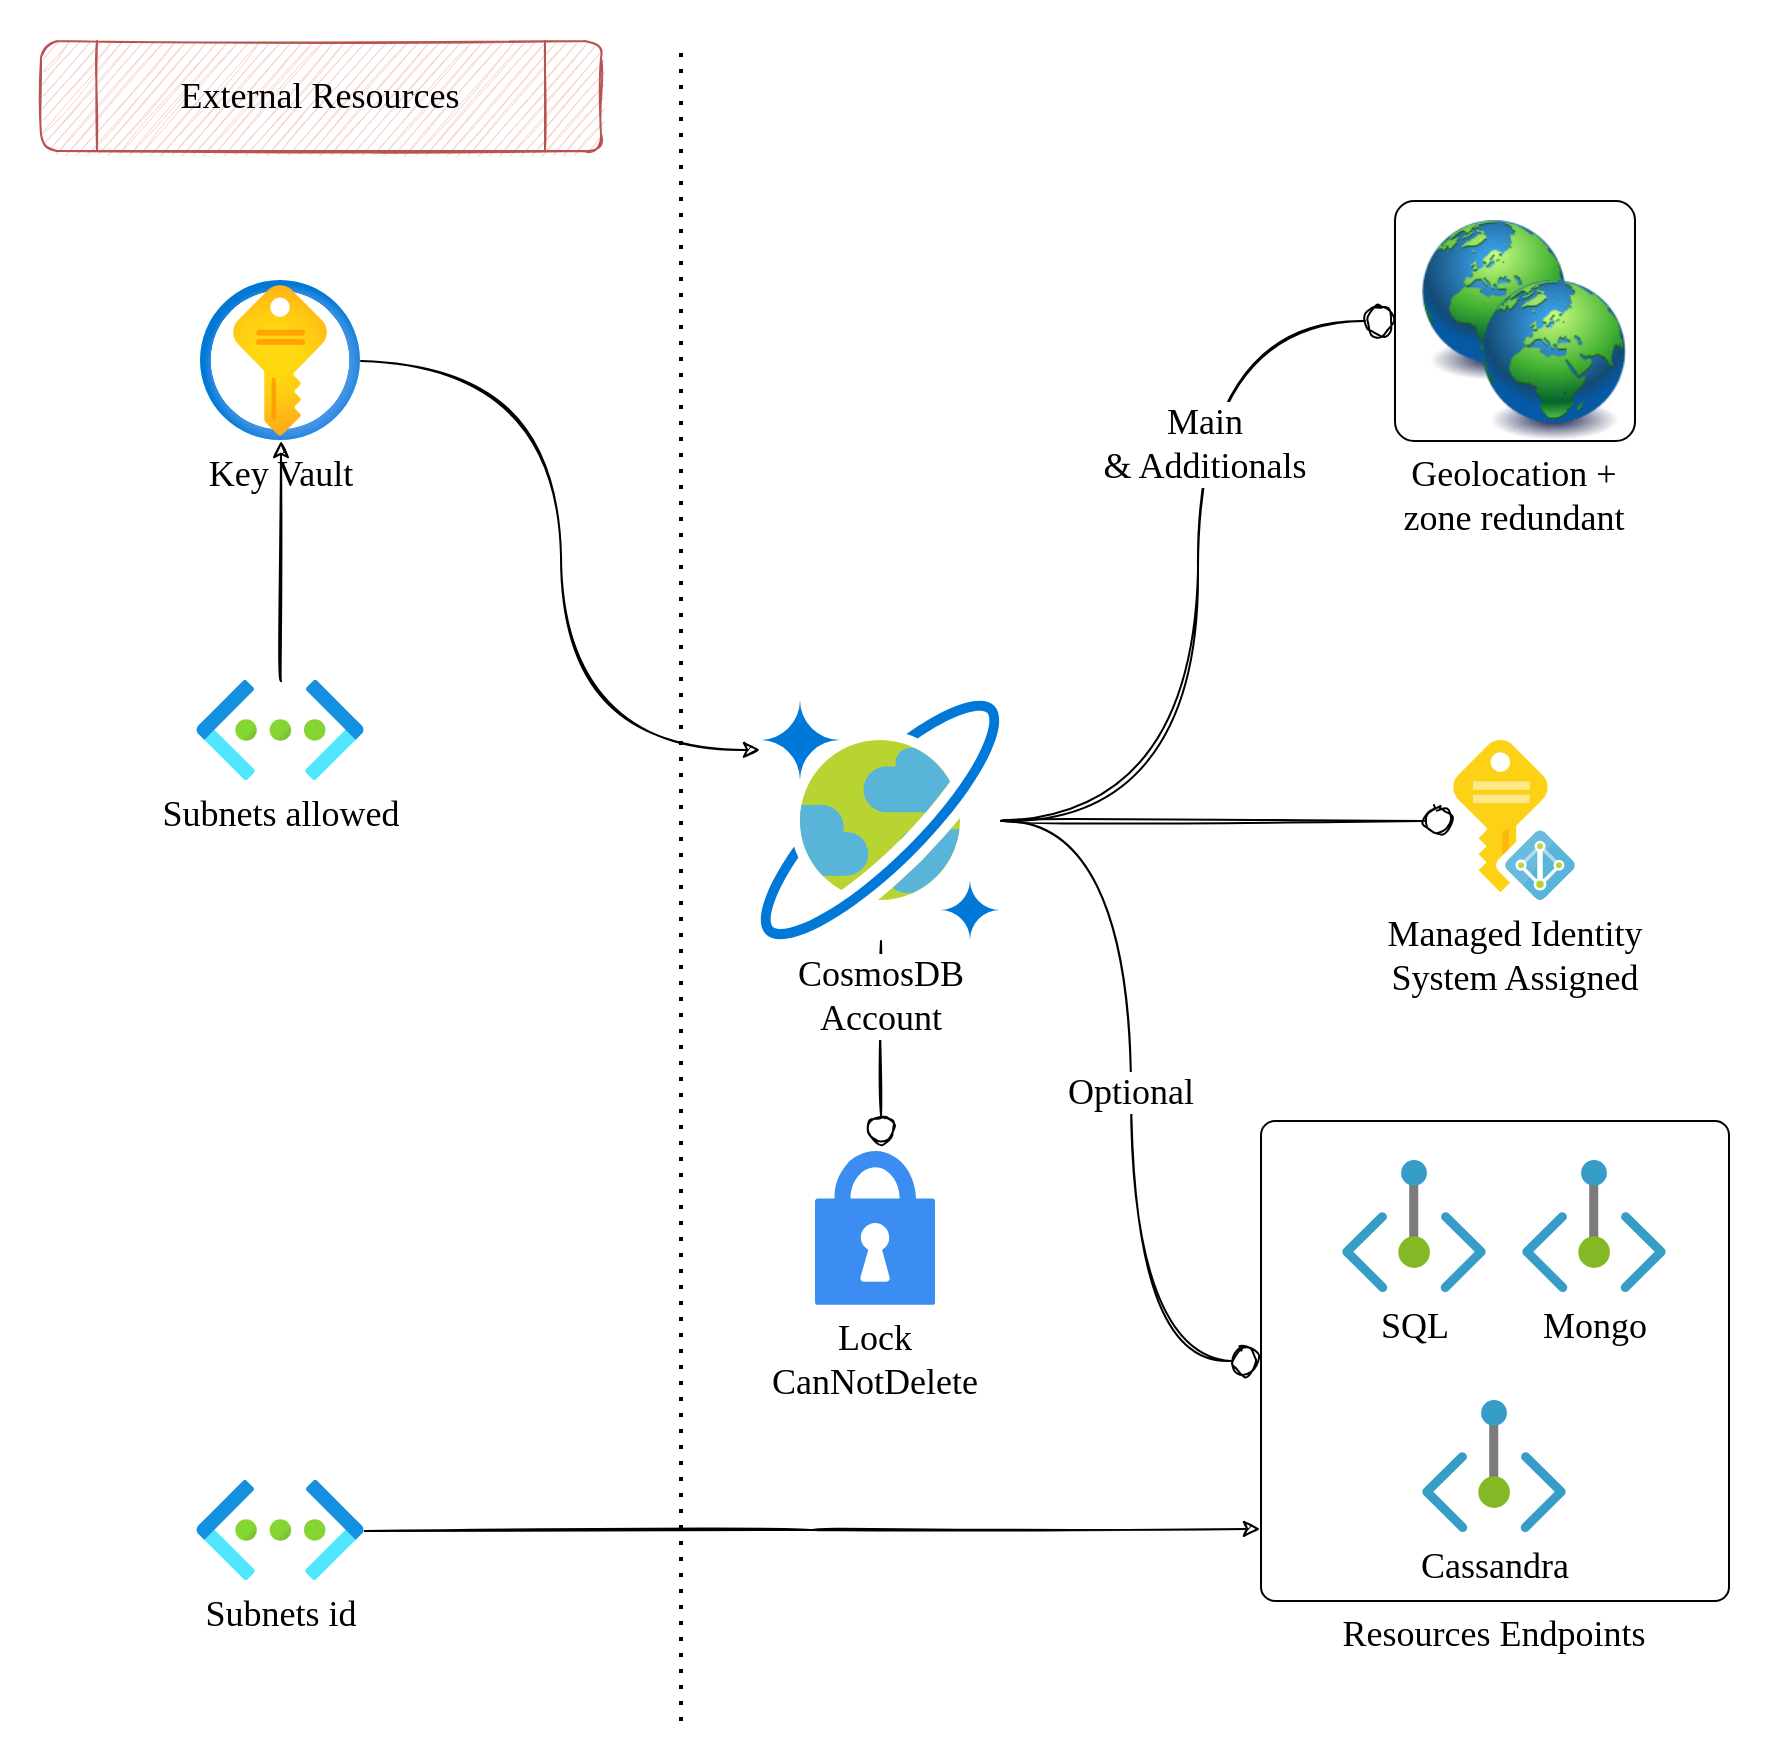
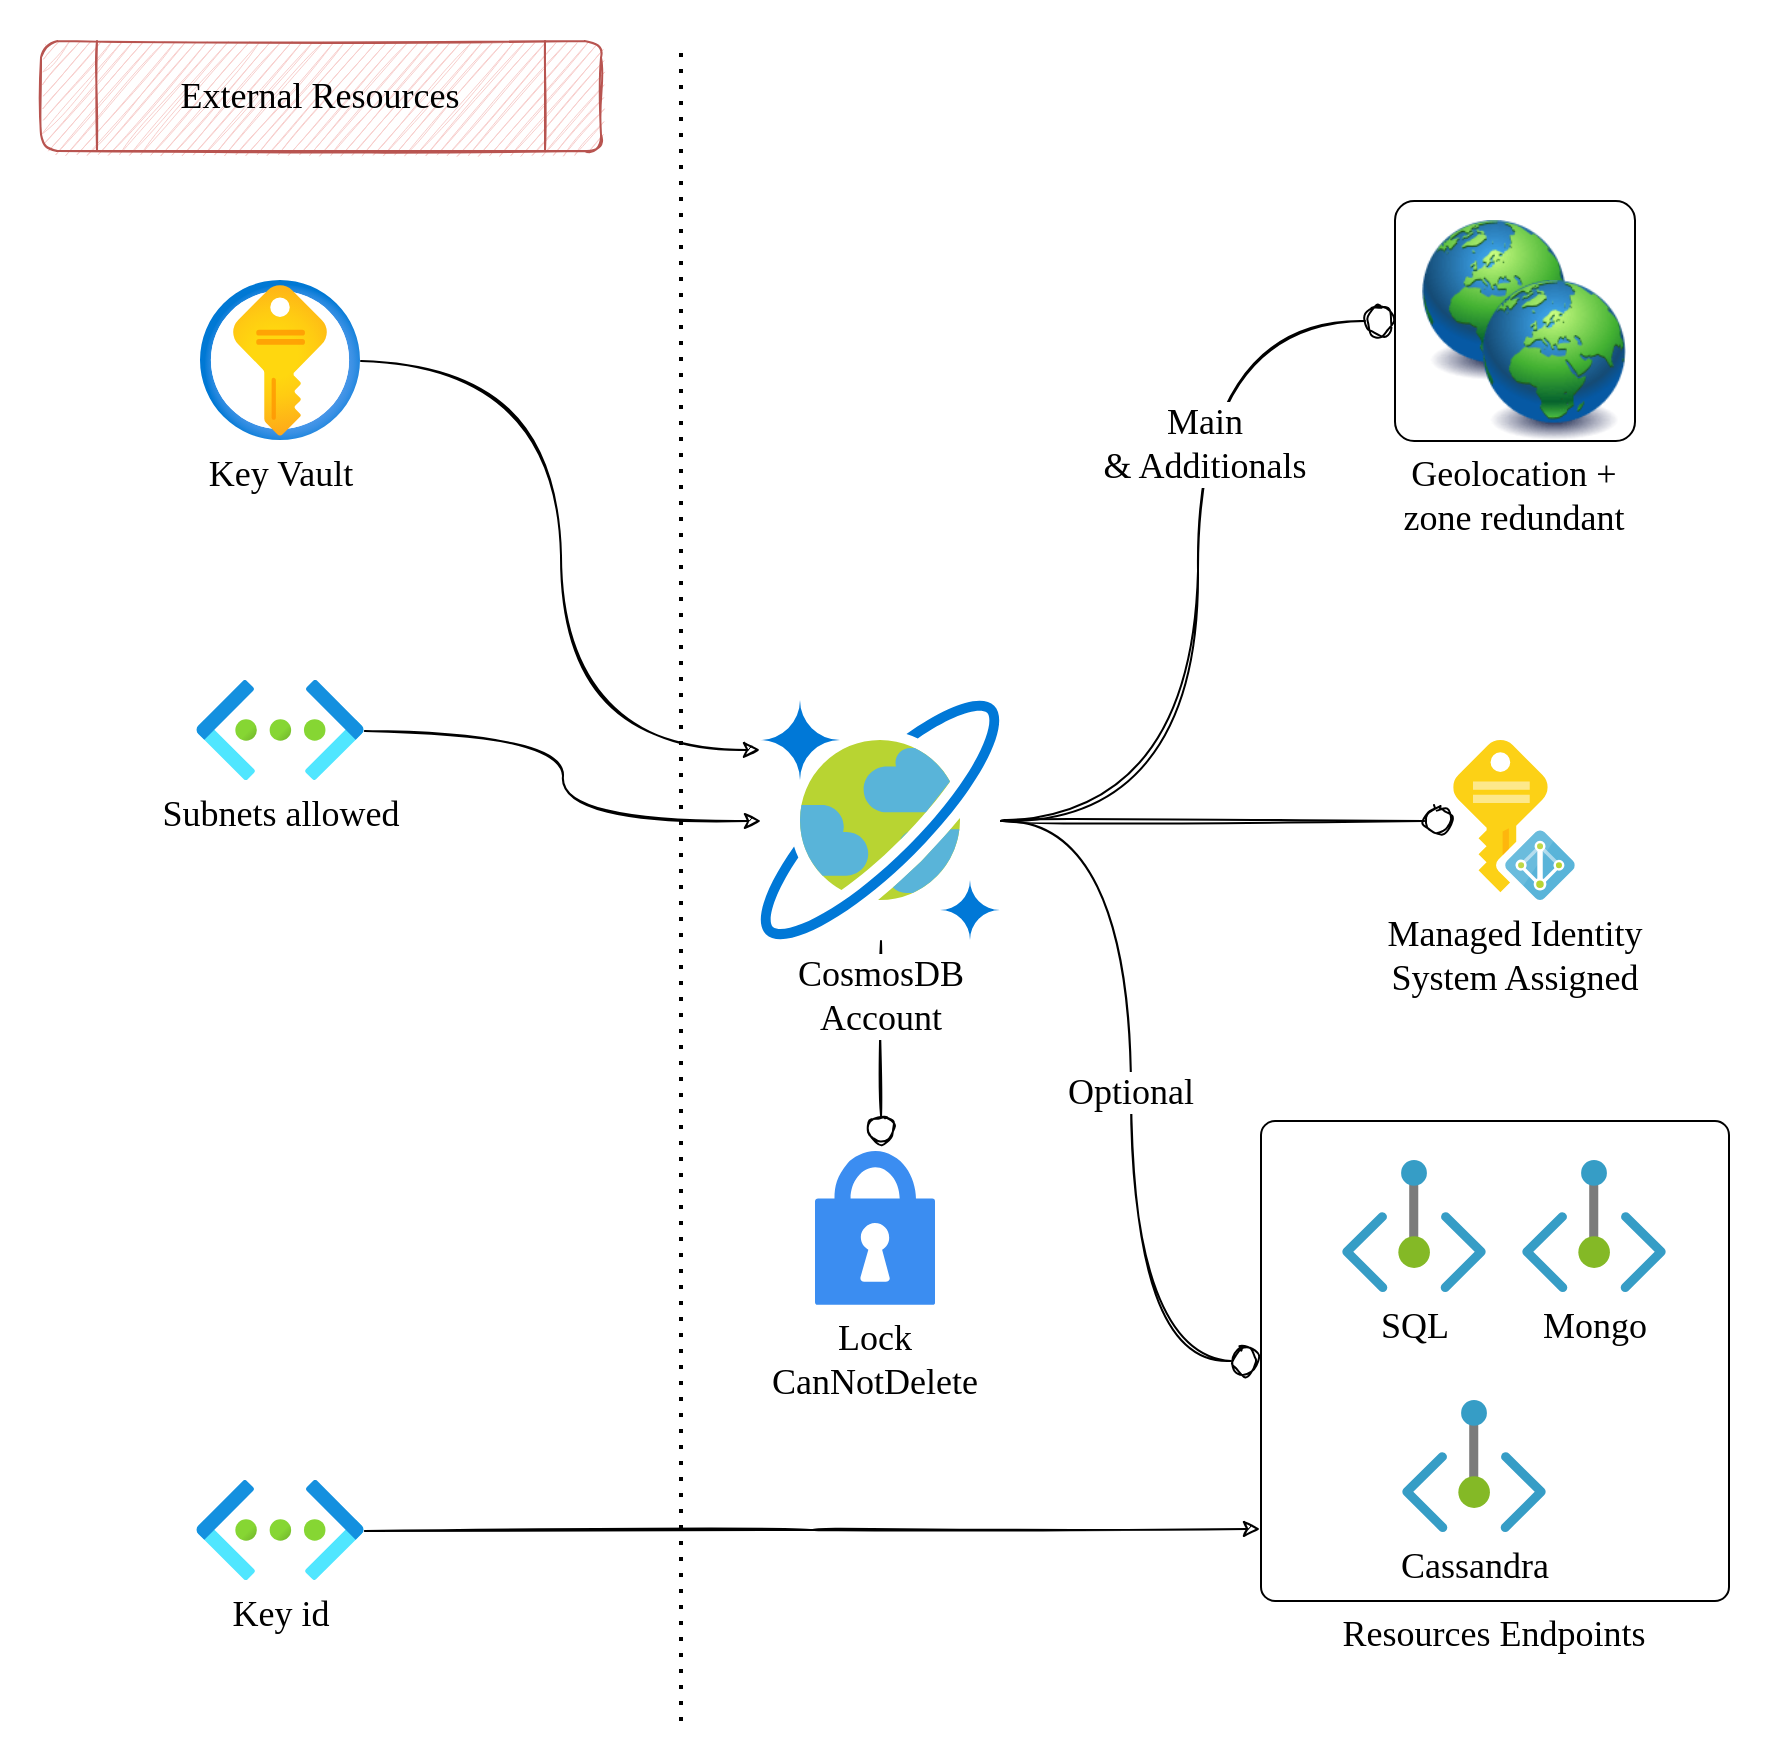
edge "Subnets allowed" -> "Key Vault": now "Subnets allowed" -> "CosmosDB Account"
node "Cassandra": moved (1495, 1467) -> (1475, 1467)
node "Subnets id": label "Subnets id" -> "Key id"
